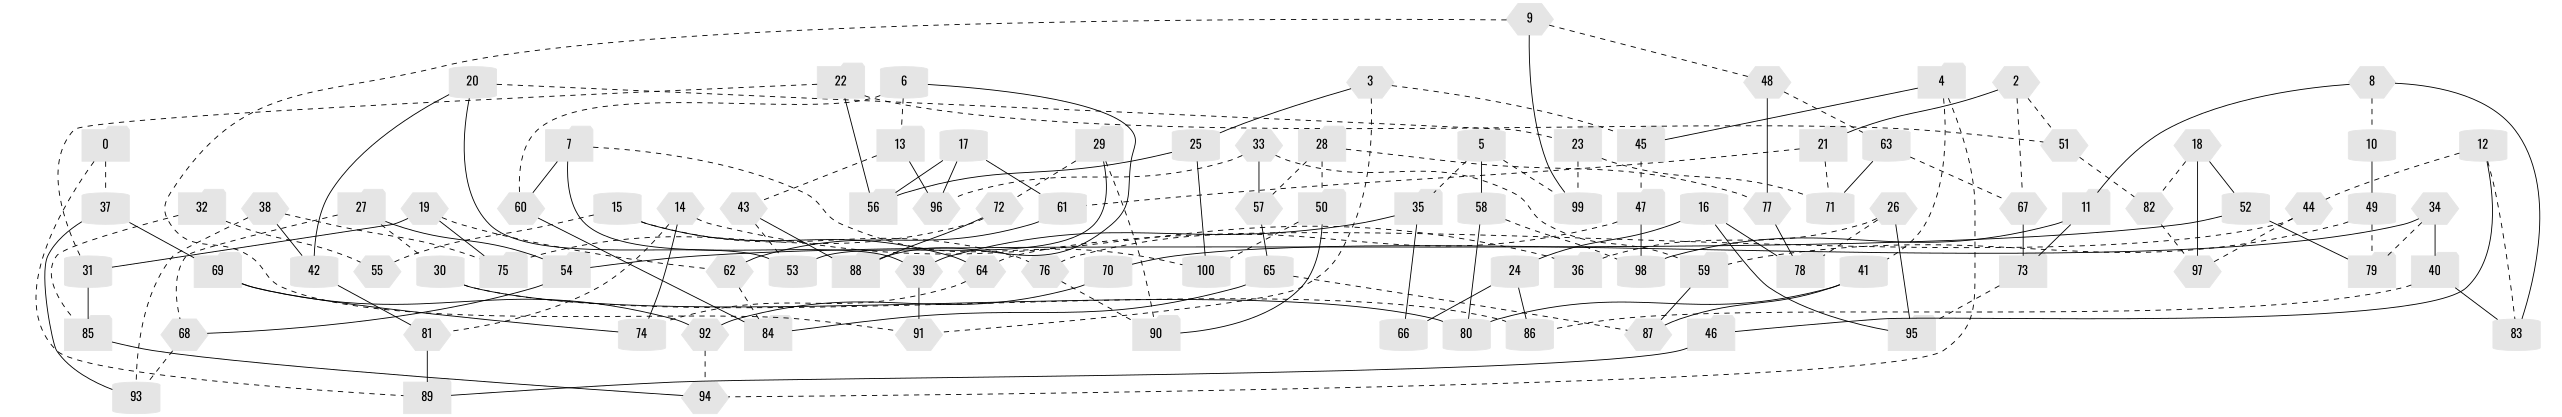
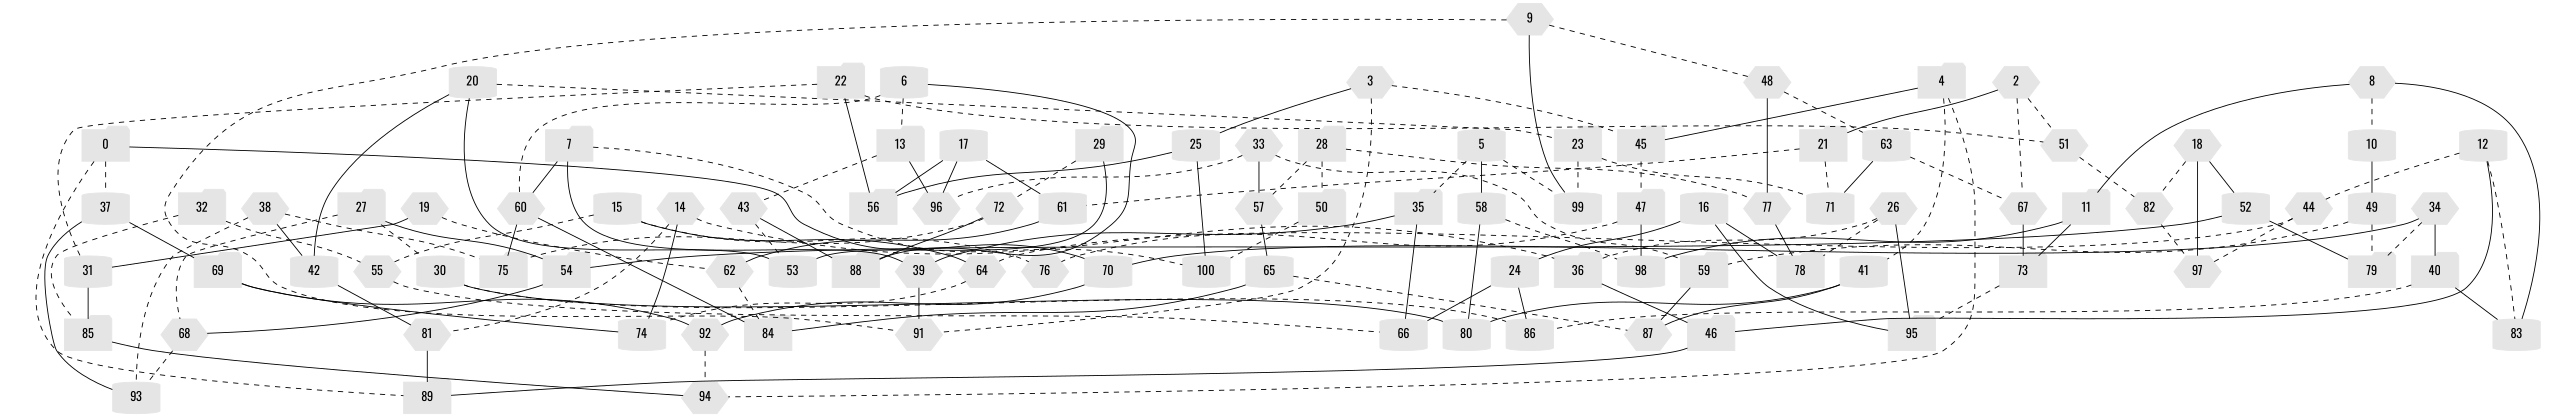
edge "0" -- "70": added
edge "19" -- "75": now "60" -- "75"
edge "36" -- "46": added
edge "55" -- "66": added
node "90": removed
